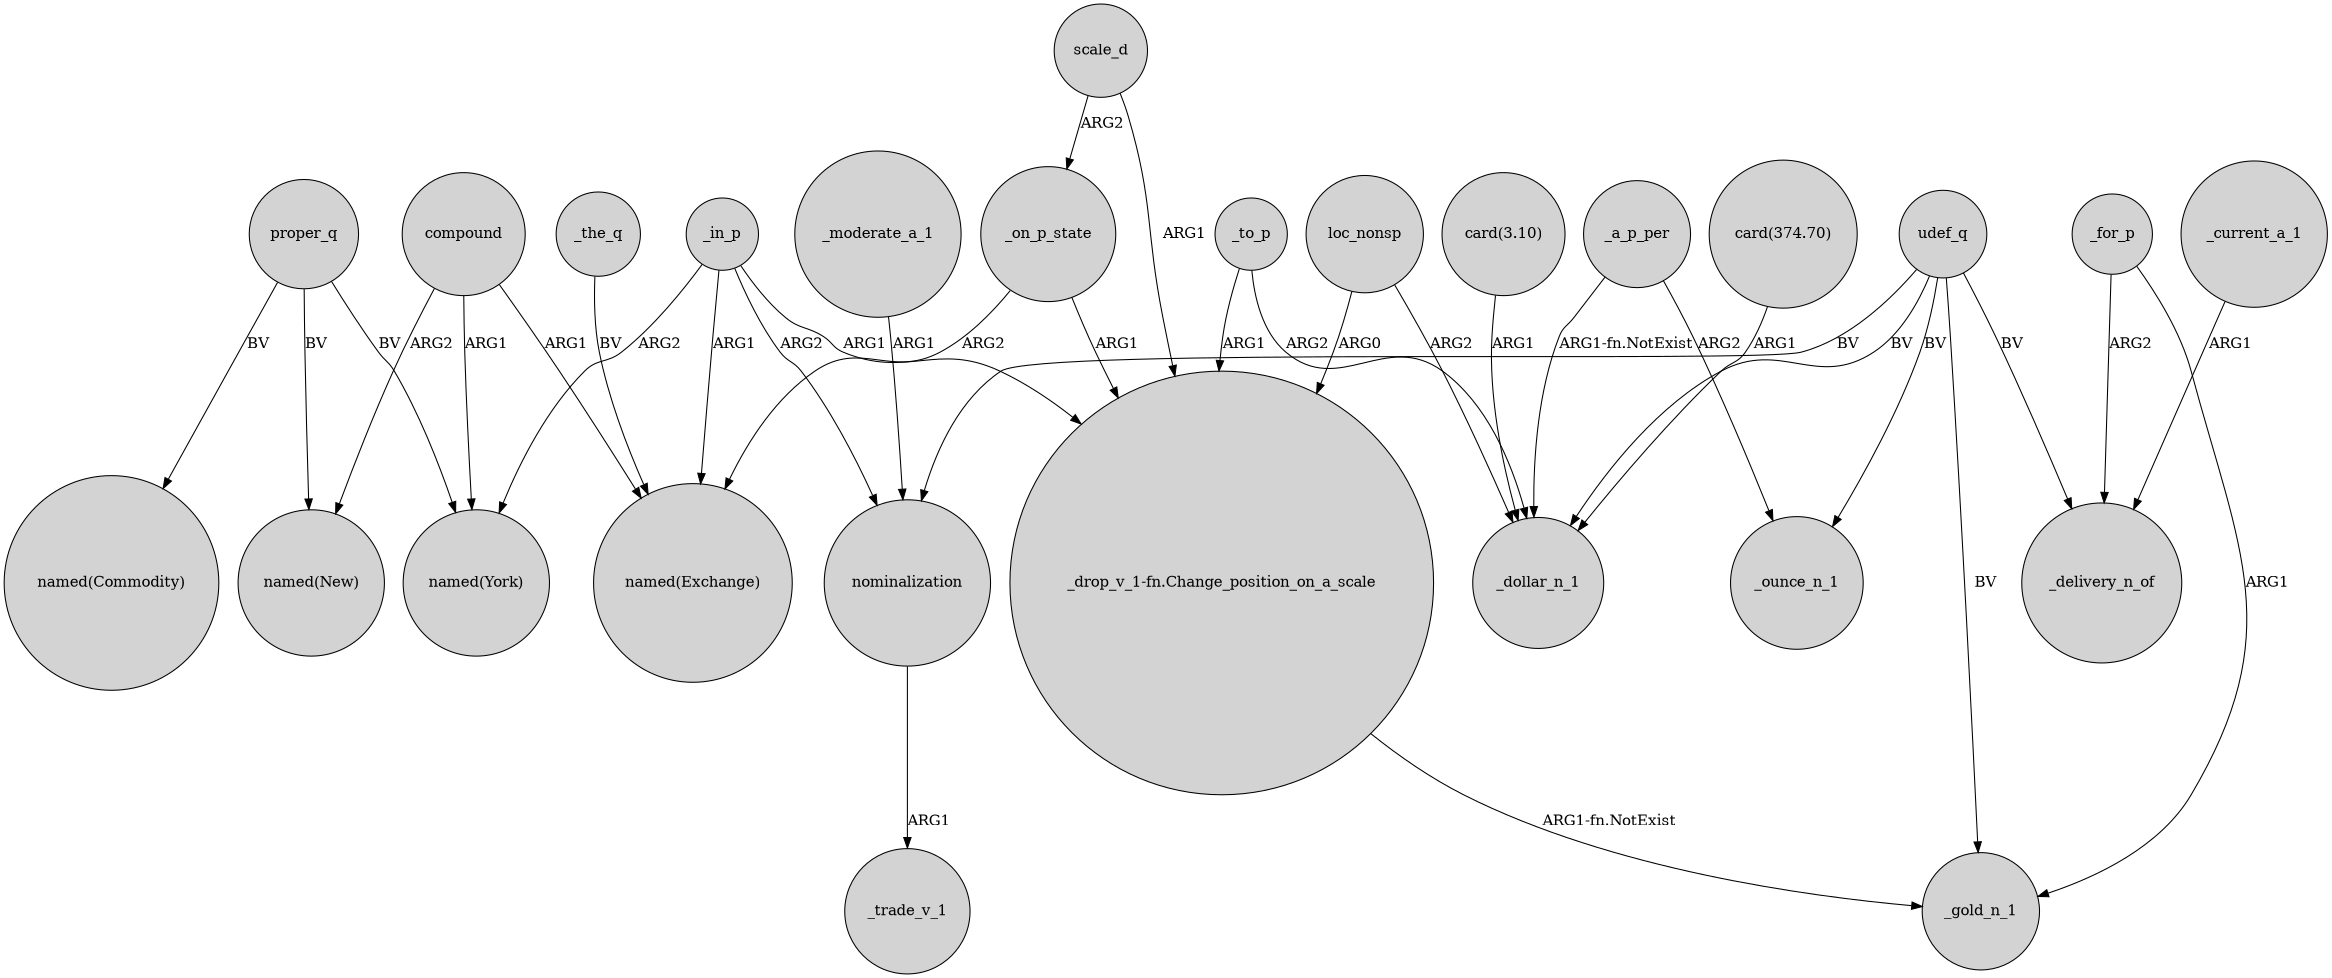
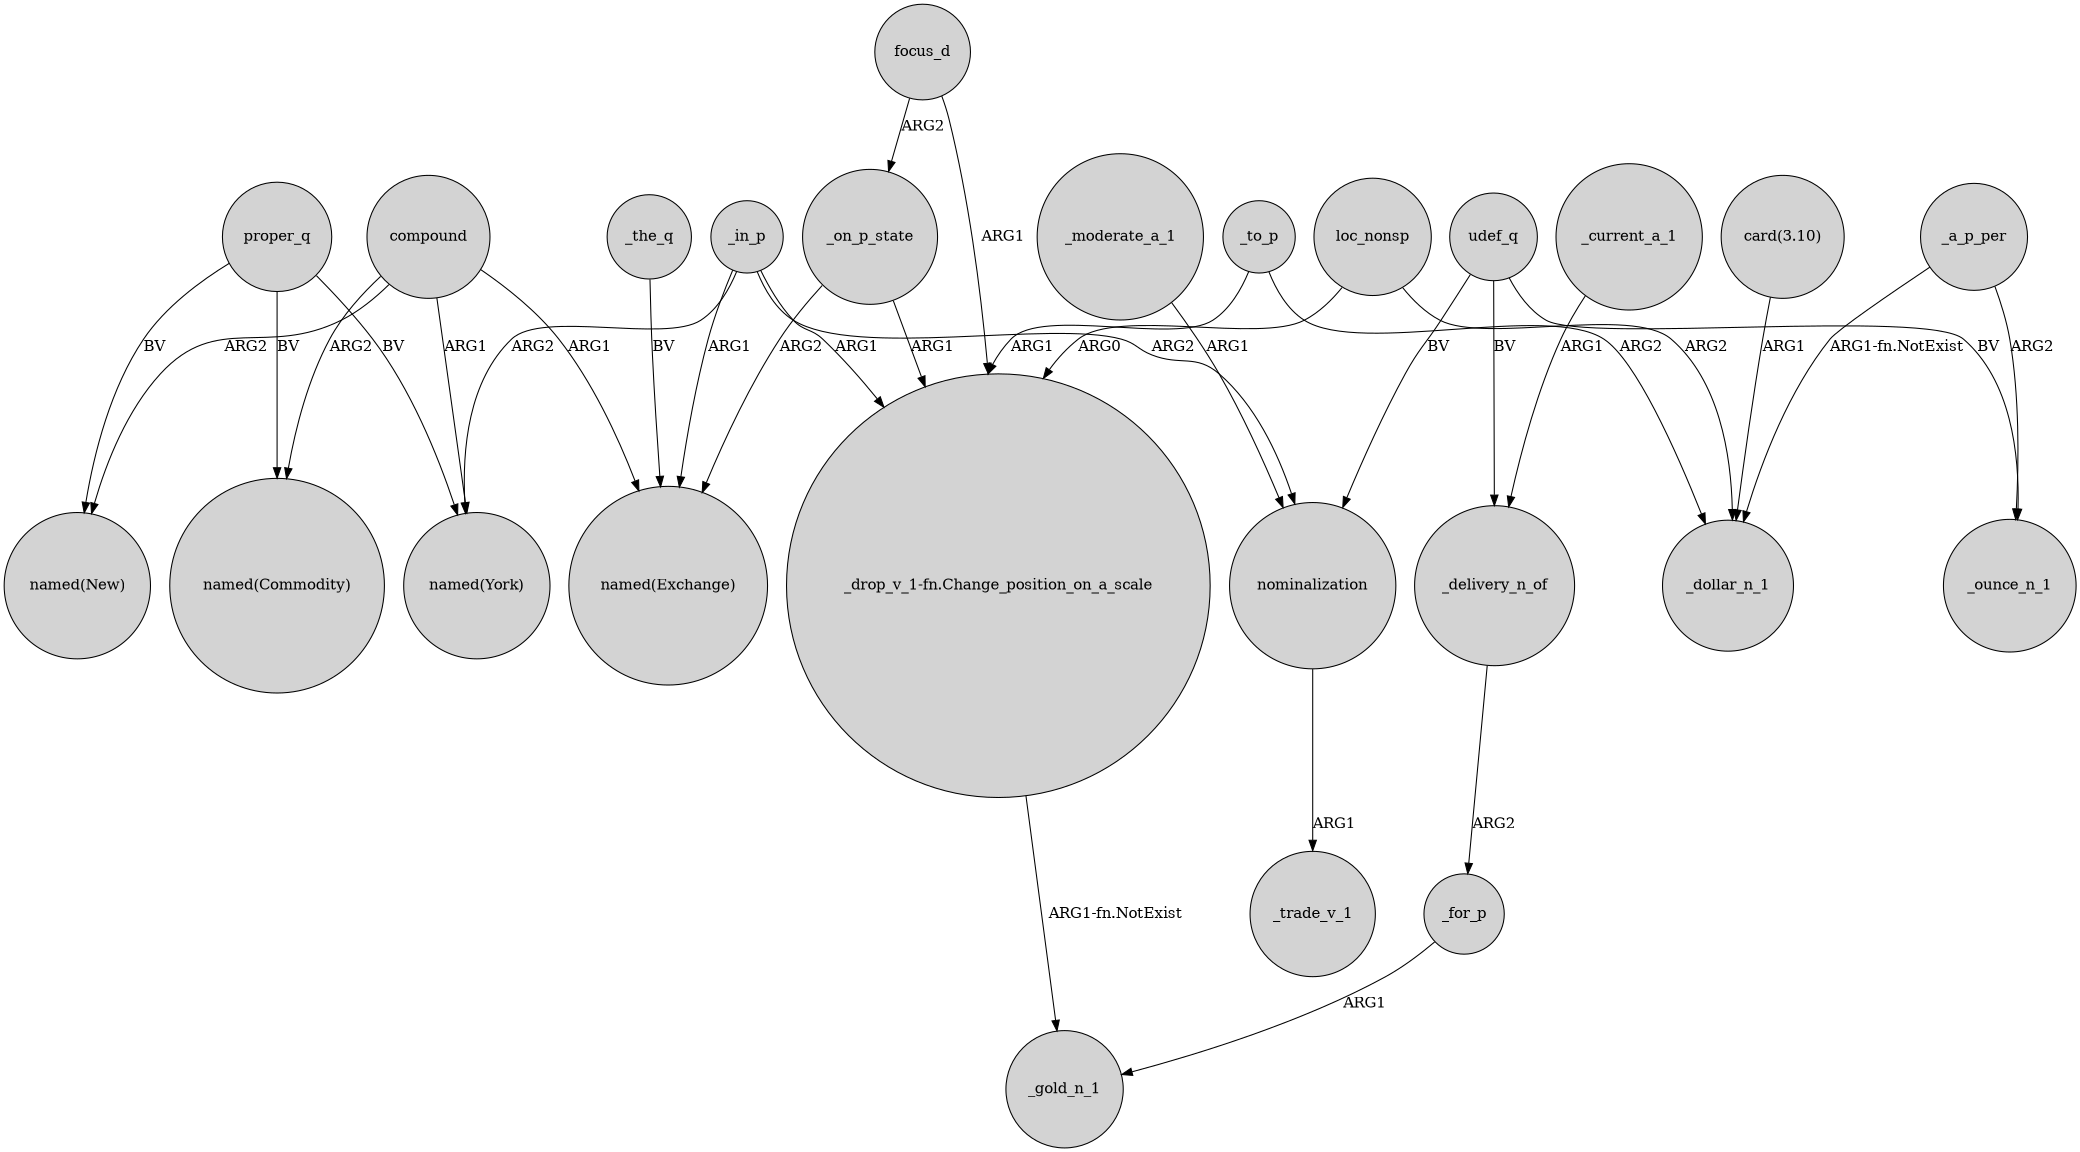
node "scale_d": label "scale_d" -> "focus_d"
node "card(374.70)": removed
edge "udef_q" -> "_dollar_n_1": removed, label "BV"
edge "compound" -> "named(Commodity)": added, label "ARG2"
edge "_for_p" -> "_delivery_n_of": reversed
edge "udef_q" -> "_gold_n_1": removed, label "BV"
